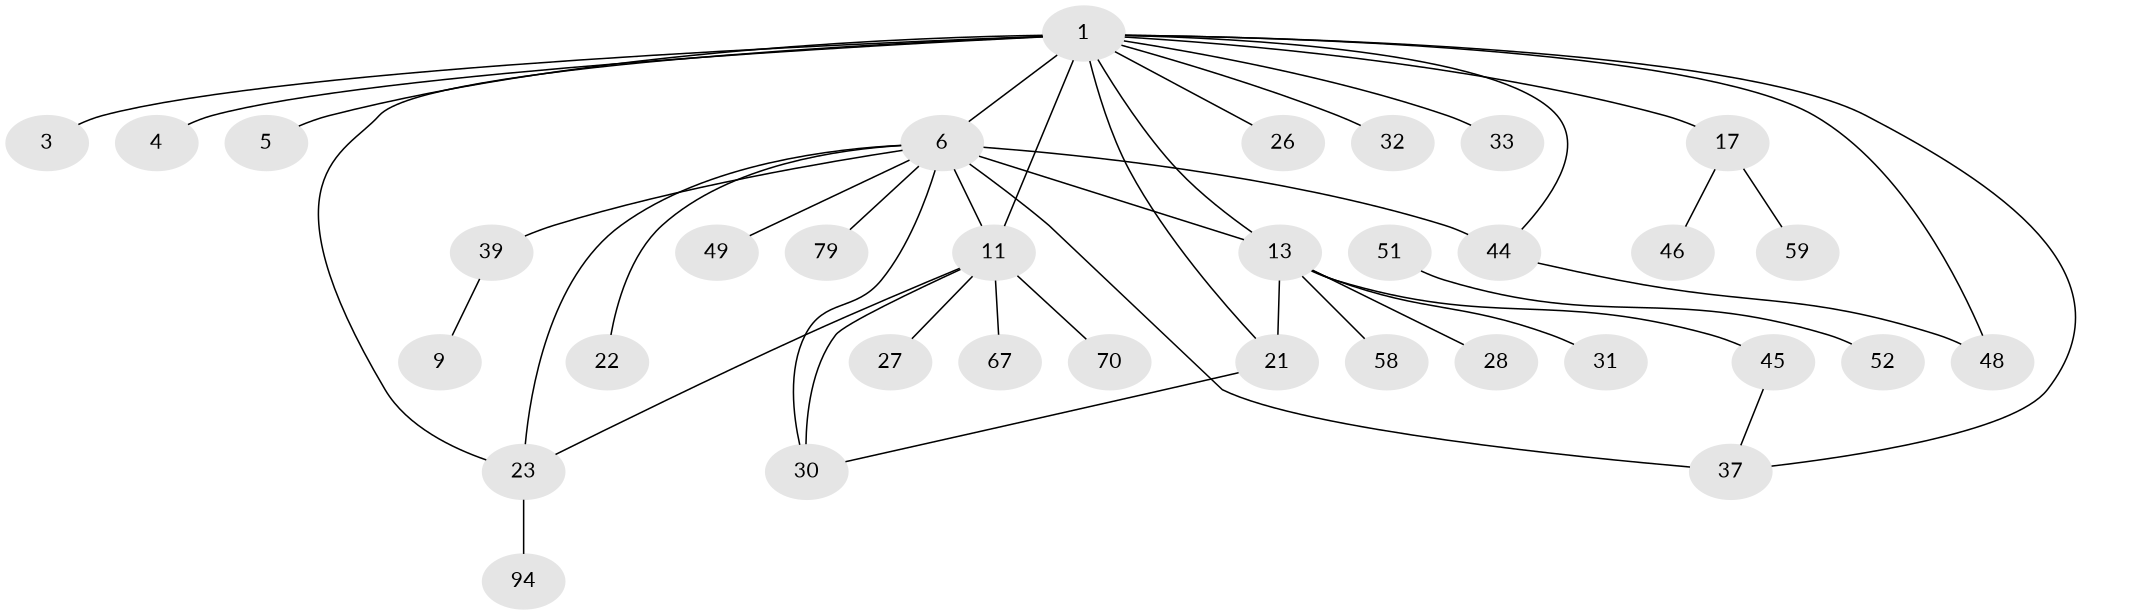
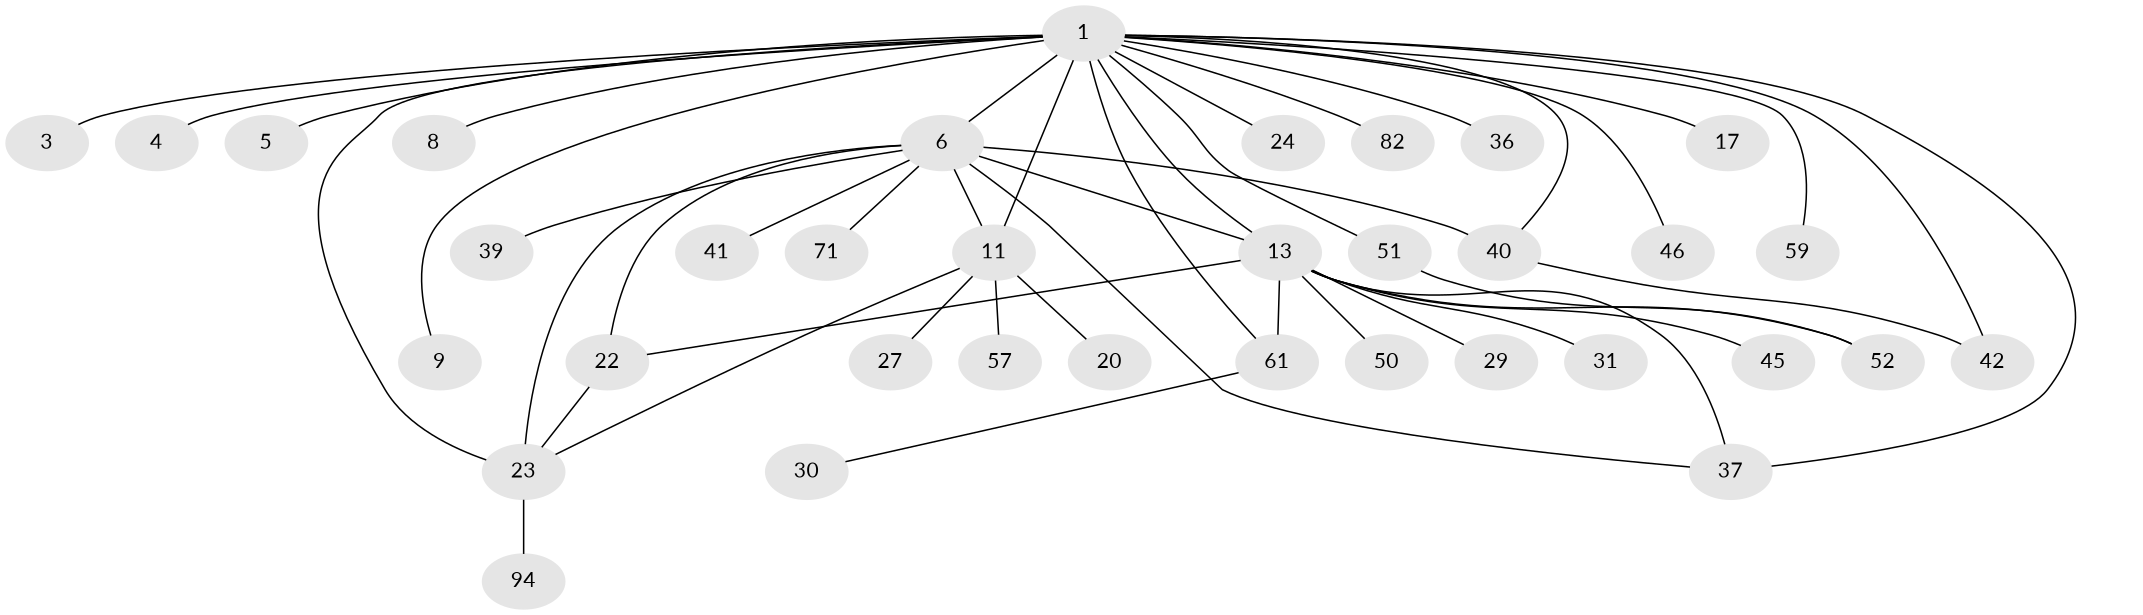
node "8": added
node "26": label "26" -> "24"
node "32": label "32" -> "82"
node "33": label "33" -> "36"
edge "1" -- "51": added
edge "17" -- "46": now "1" -- "46"
edge "17" -- "59": now "1" -- "59"
node "49": label "49" -> "41"
node "79": label "79" -> "71"
node "44": label "44" -> "40"
edge "6" -- "30": removed
edge "13" -- "22": added
edge "39" -- "9": now "1" -- "9"
edge "13" -- "52": added
edge "11" -- "30": removed
node "67": label "67" -> "57"
node "70": label "70" -> "20"
node "21": label "21" -> "61"
node "58": label "58" -> "50"
node "28": label "28" -> "29"
node "48": label "48" -> "42"
edge "22" -- "23": added
edge "45" -- "37": now "13" -- "37"
